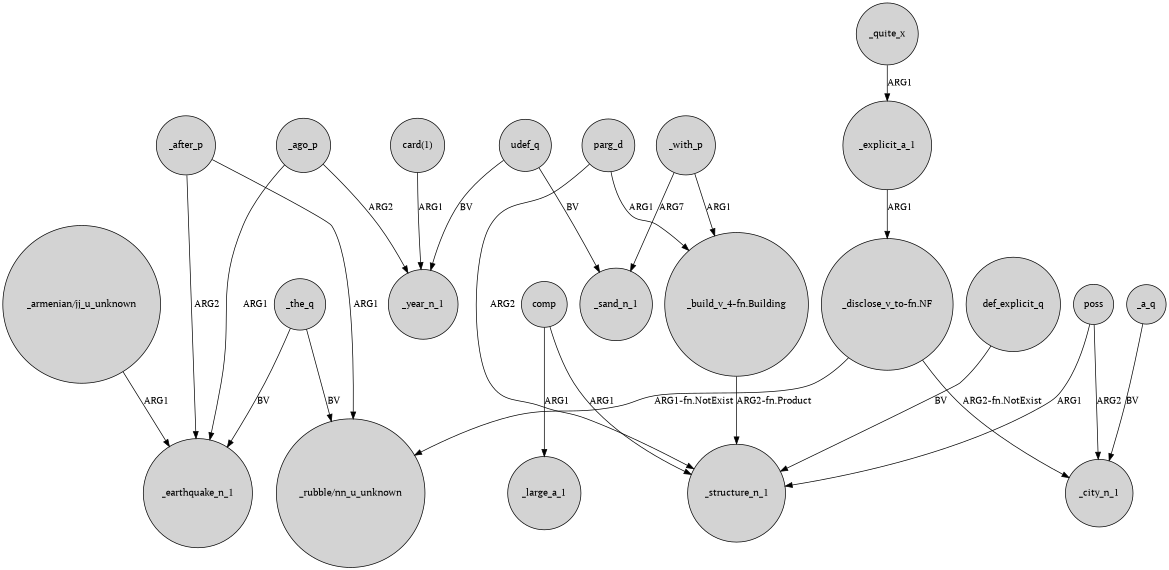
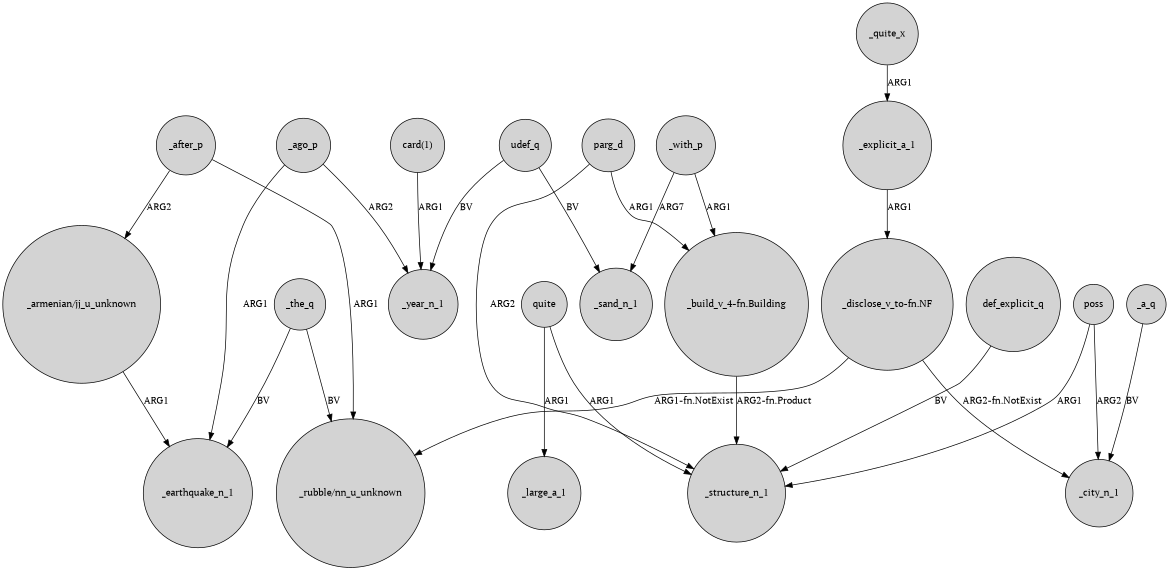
edge "_after_p" -> "_earthquake_n_1": now "_after_p" -> "_armenian/jj_u_unknown"
node "comp": label "comp" -> "quite"
